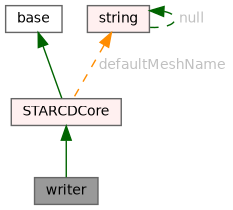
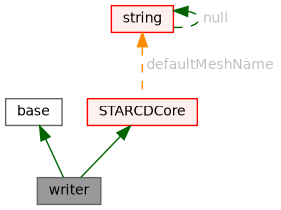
node "string": color gray40 -> red
edge "STARCDCore" -> "base": now "writer" -> "base"
node "STARCDCore": color gray40 -> red
